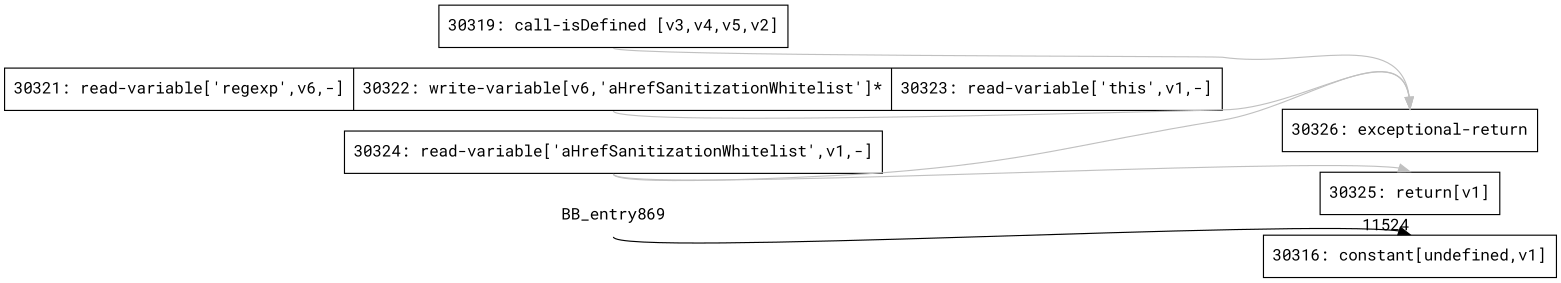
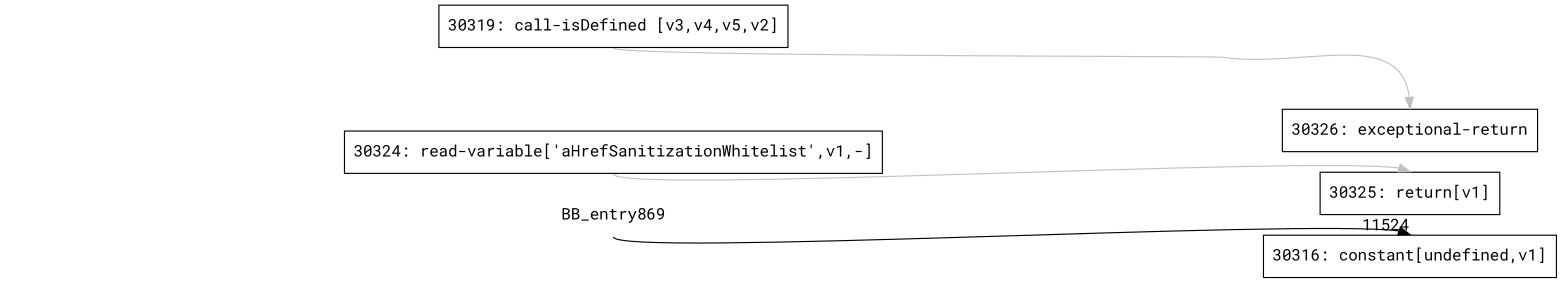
node "30321: read-variable['regexp',v6,-]": removed
edge "30324: read-variable['aHrefSanitizationWhitelist',v1,-]" -> "30326: exceptional-return": removed
